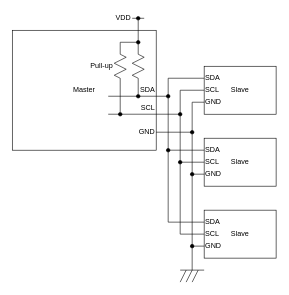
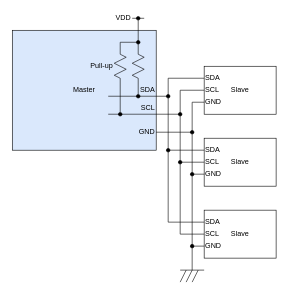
node "Master": fillcolor #ffffff -> #dae8fc
